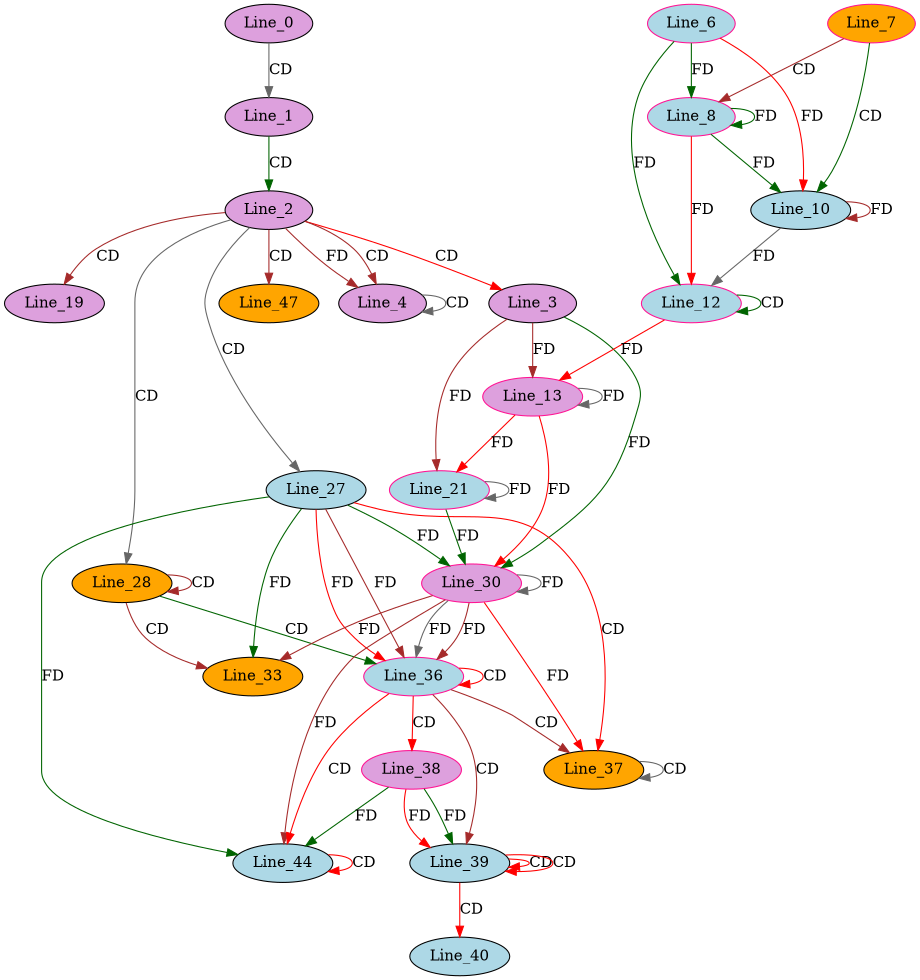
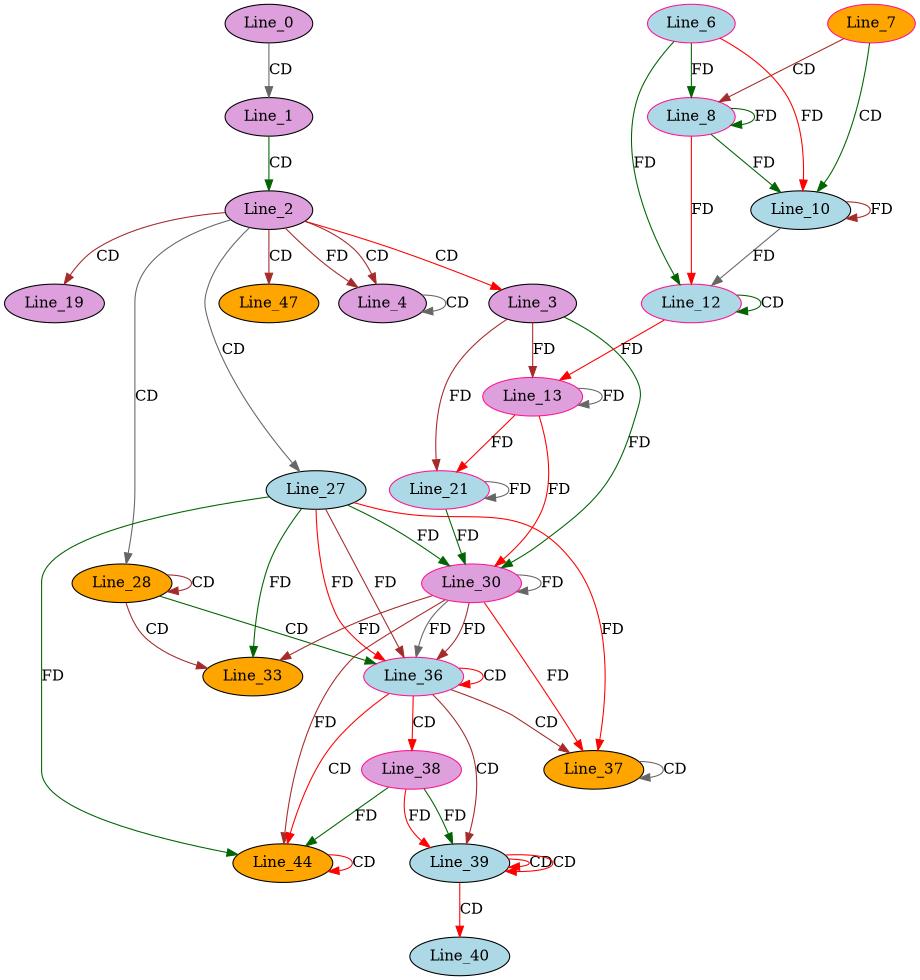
edge "Line_27" -> "Line_37": label "CD" -> "FD"
node "Line_44": fillcolor lightblue -> orange
